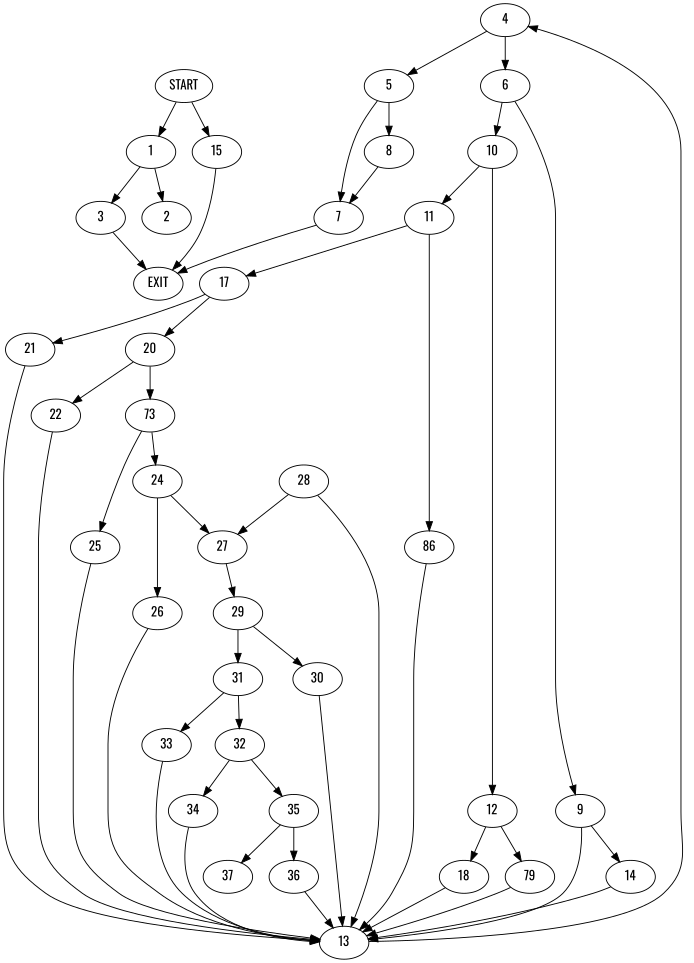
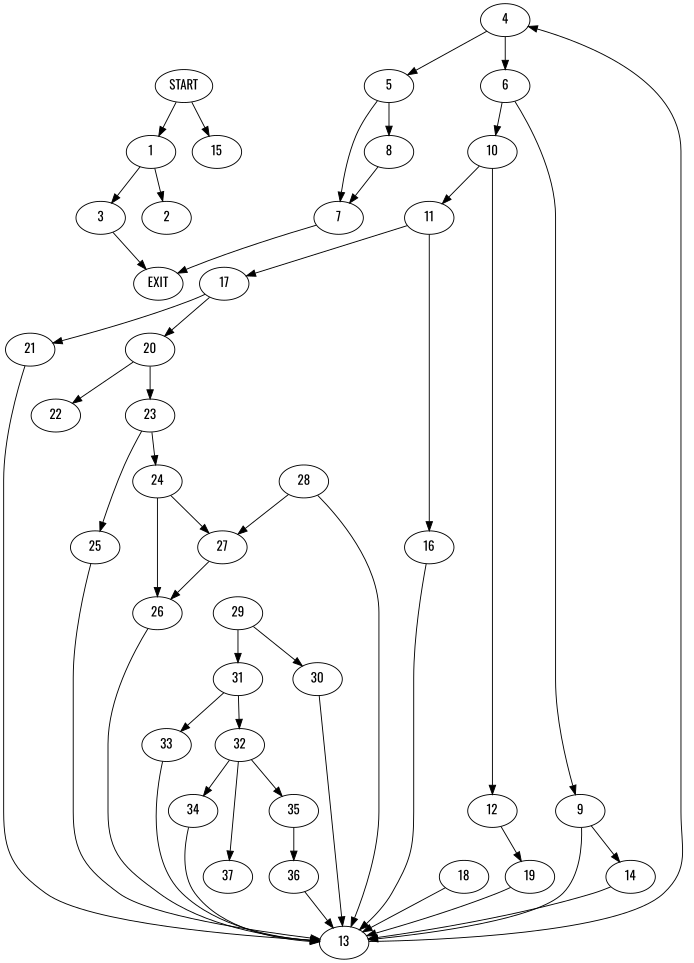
edge "15" -> "EXIT": removed
node "73": label "73" -> "23"
node "86": label "86" -> "16"
edge "27" -> "29": now "27" -> "26"
edge "22" -> "13": removed
edge "12" -> "18": removed
edge "35" -> "37": now "32" -> "37"
node "79": label "79" -> "19"
